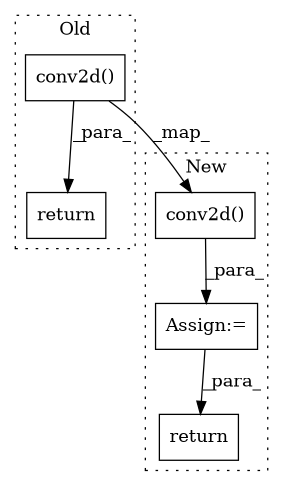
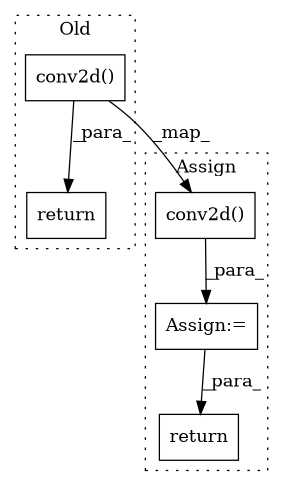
cluster "New": label "New" -> "Assign"
